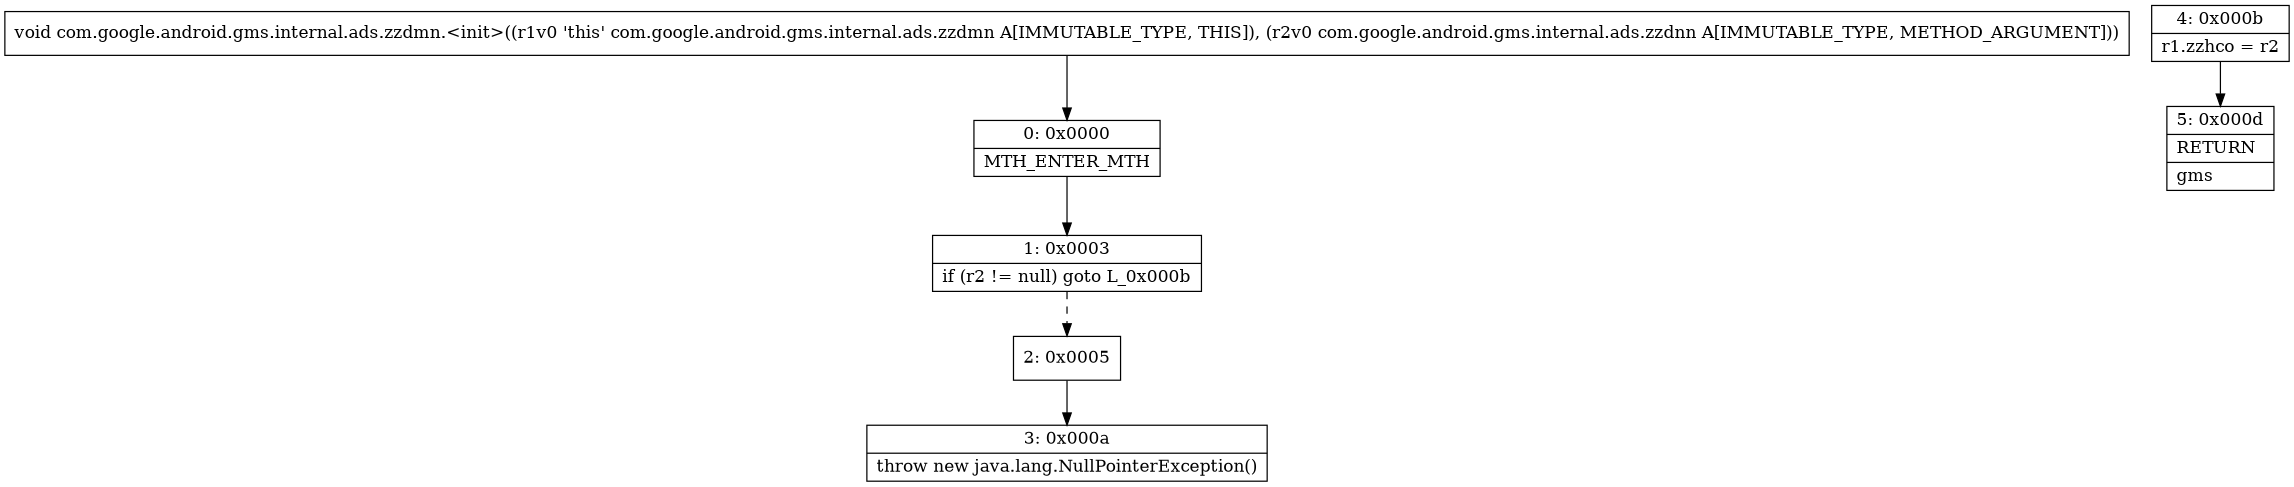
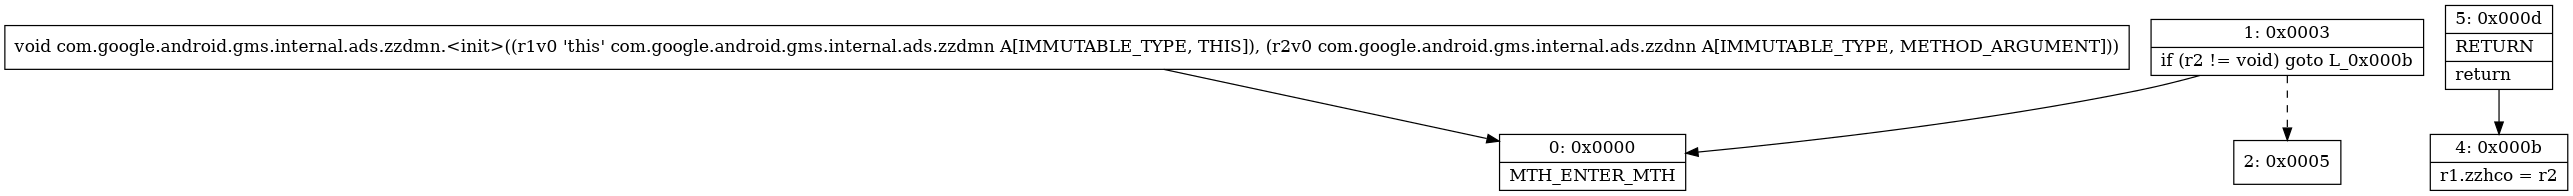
edge "4: 0x000b" -> "5: 0x000d": reversed
node "5: 0x000d": text "gms" -> "return"
edge "0: 0x0000" -> "1: 0x0003": reversed
node "1: 0x0003": text "if (r2 != null) goto L_0x000b" -> "if (r2 != void) goto L_0x000b"
node "3: 0x000a": removed
